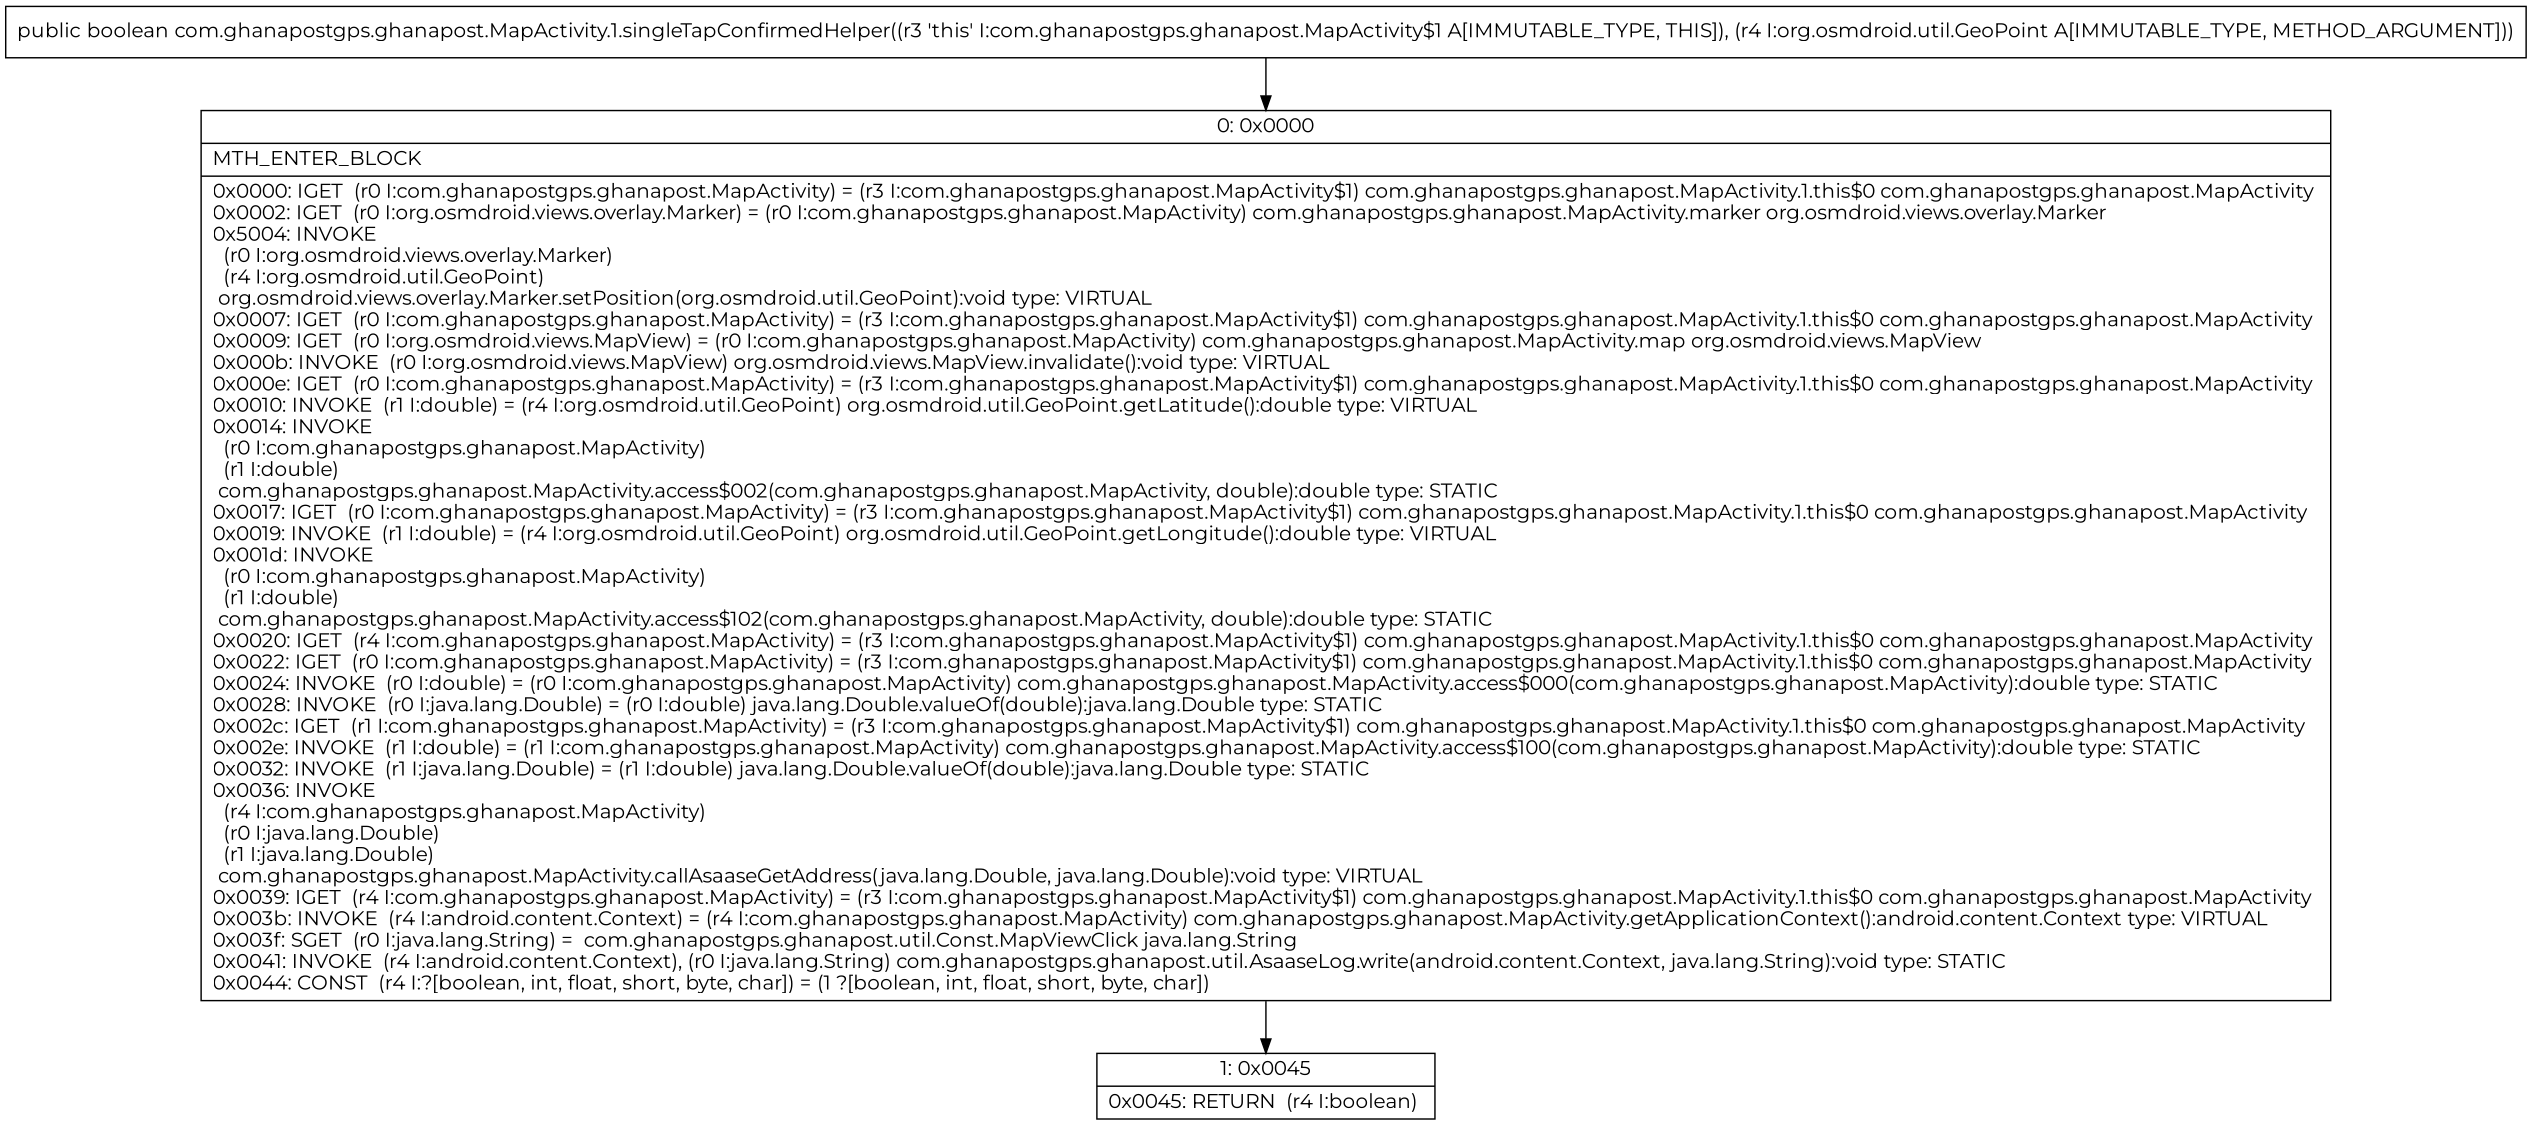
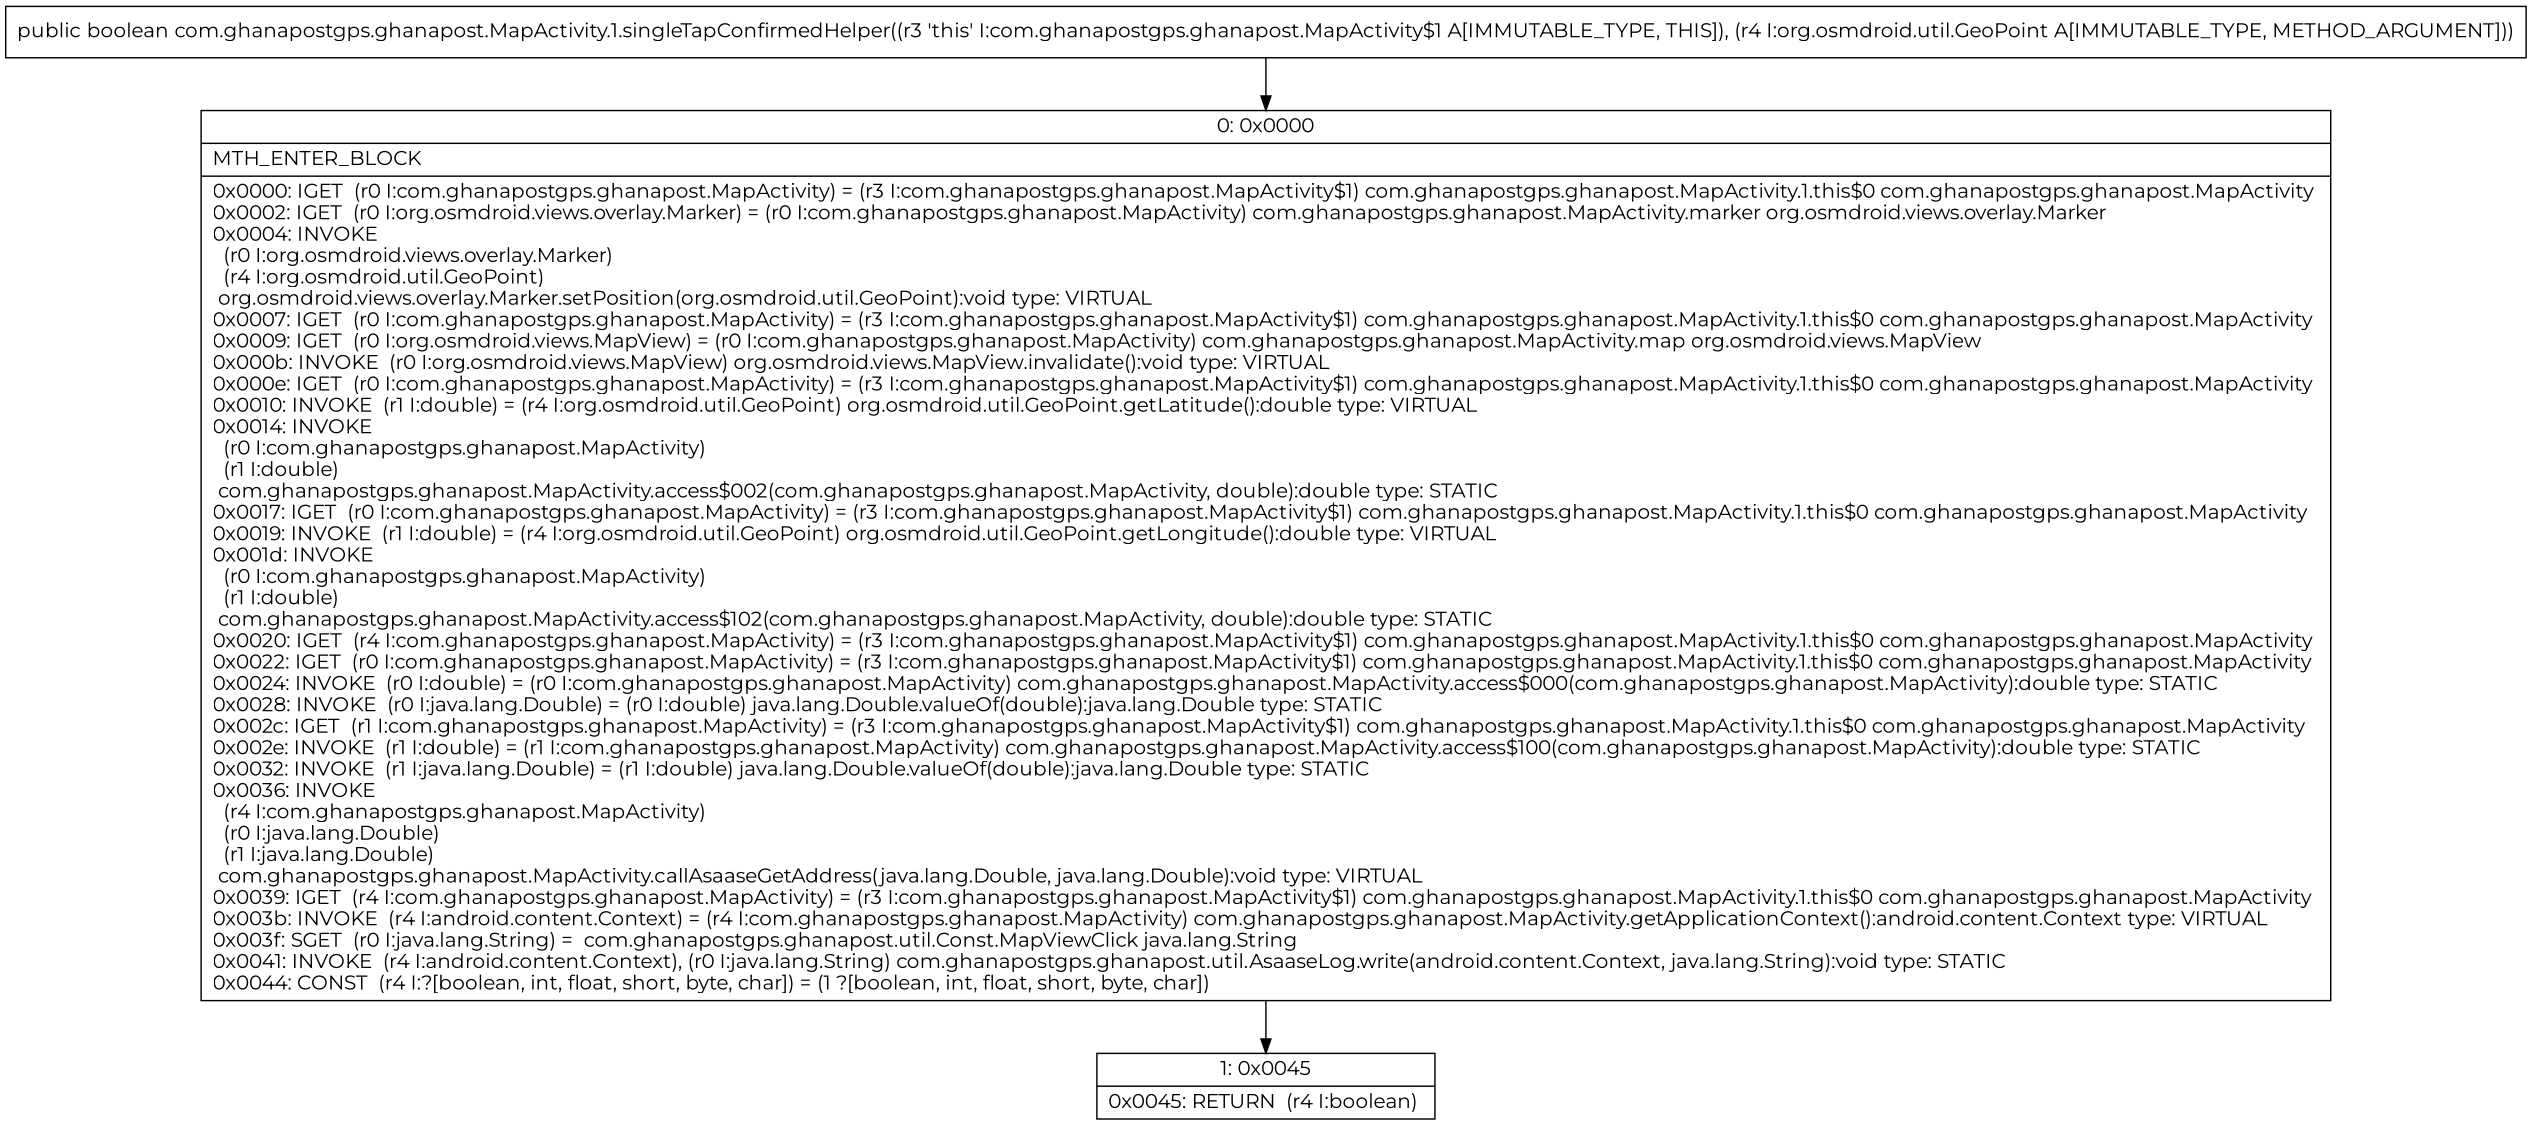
node "0: 0x0000": text "0x5004: INVOKE" -> "0x0004: INVOKE"
